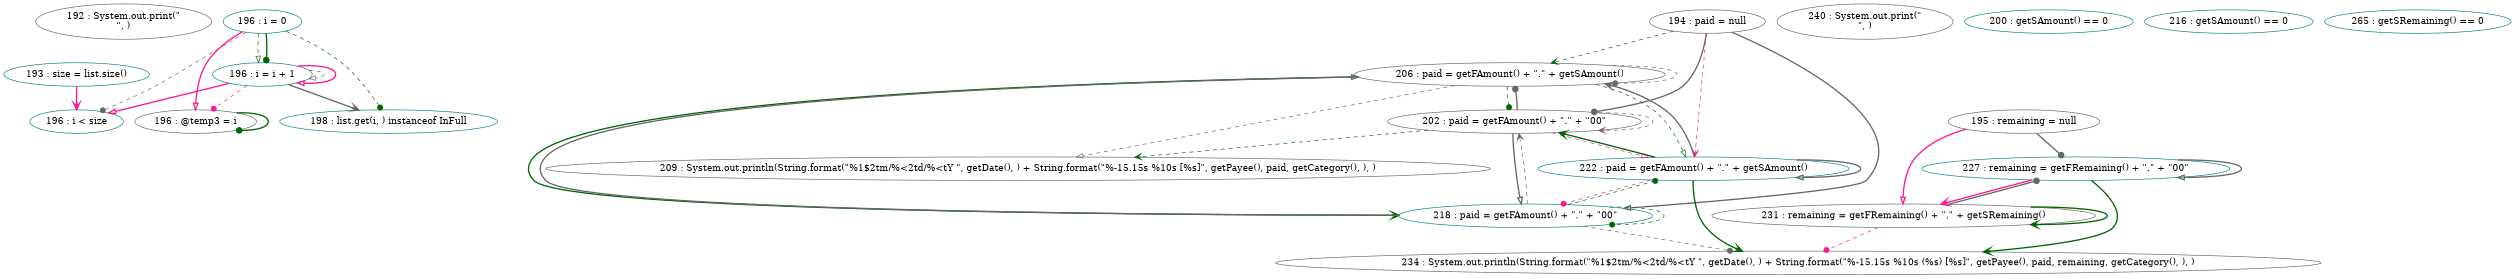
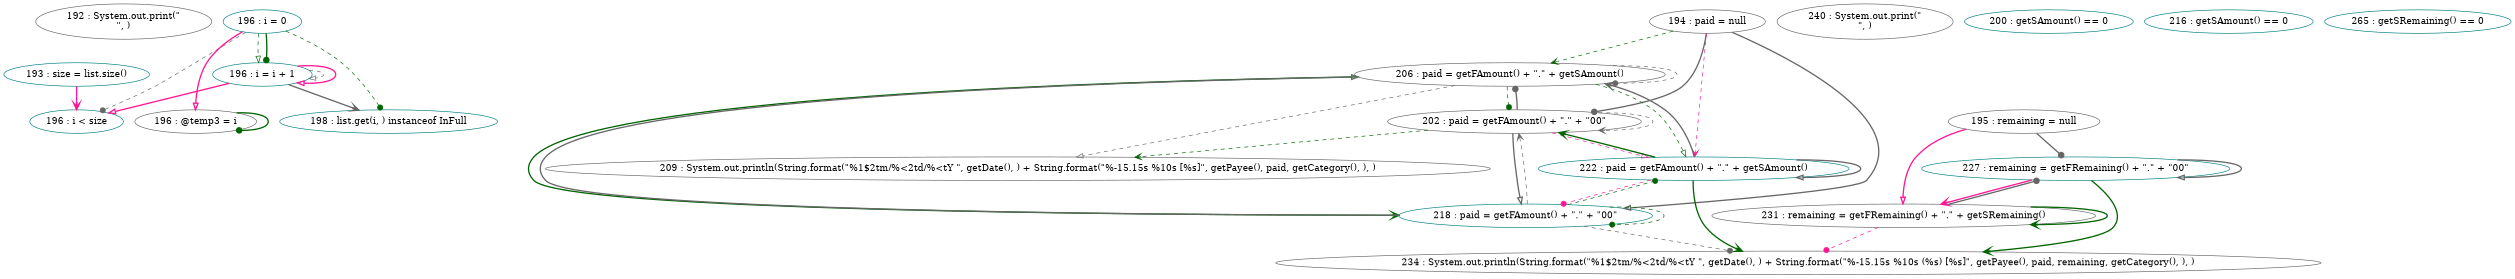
edge "196 : i = i + 1" -> "196 : @temp3 = i": removed
